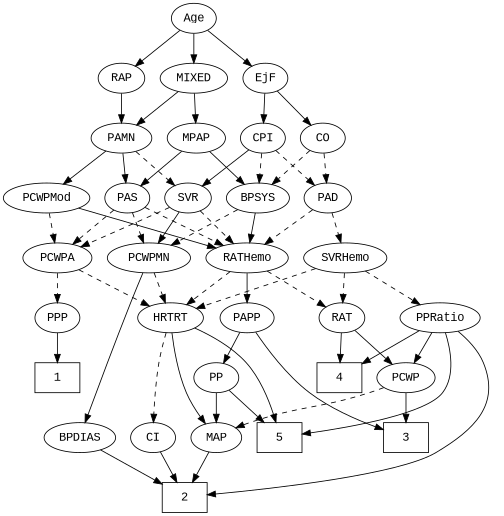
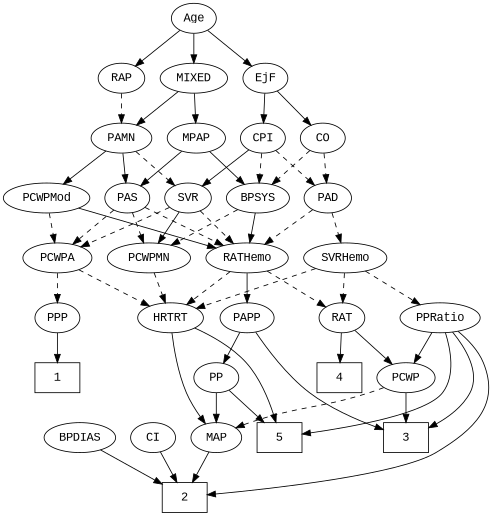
edge "RAP" -> "PAMN": style solid -> dashed
edge "PCWPMN" -> "BPDIAS": removed
edge "PPRatio" -> "4": now "PPRatio" -> "3"
edge "HRTRT" -> "CI": removed
